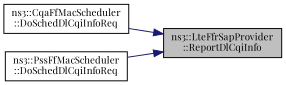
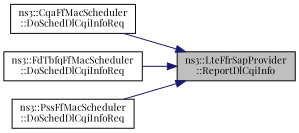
node "ns3::FdTbfqFfMacScheduler ::DoSchedDlCqiInfoReq": added
